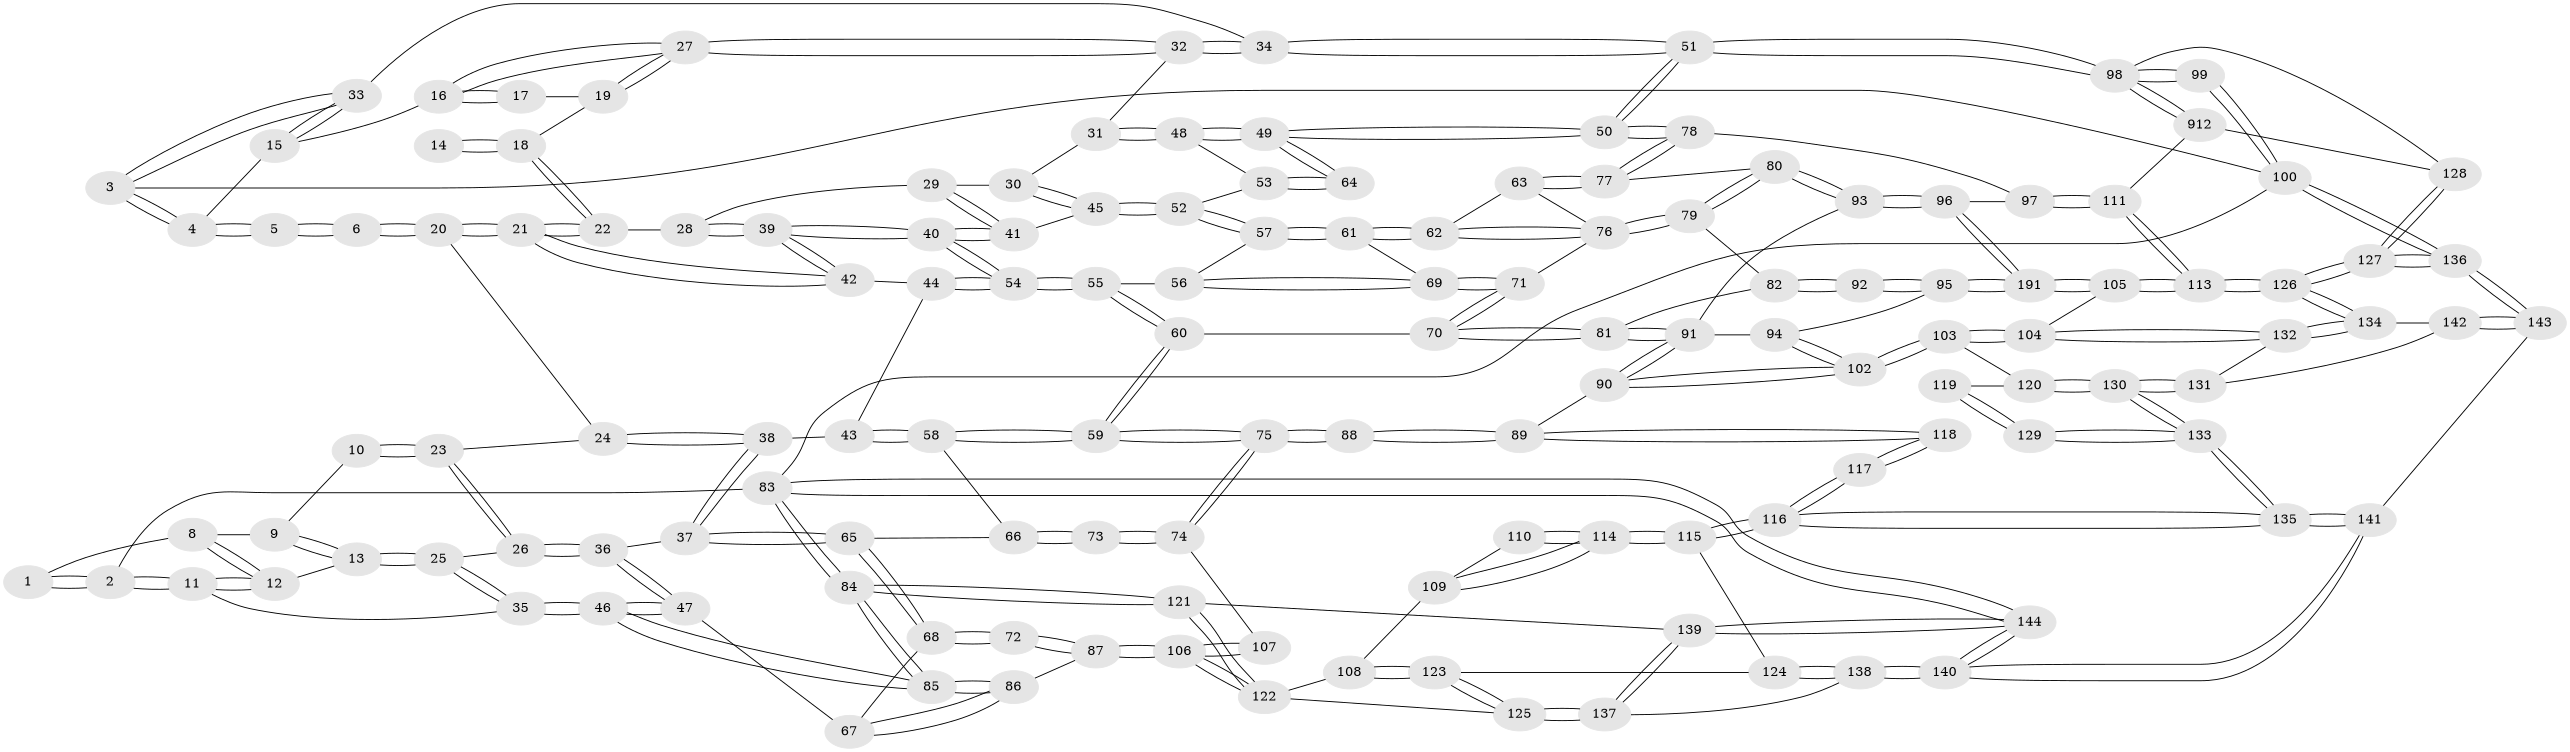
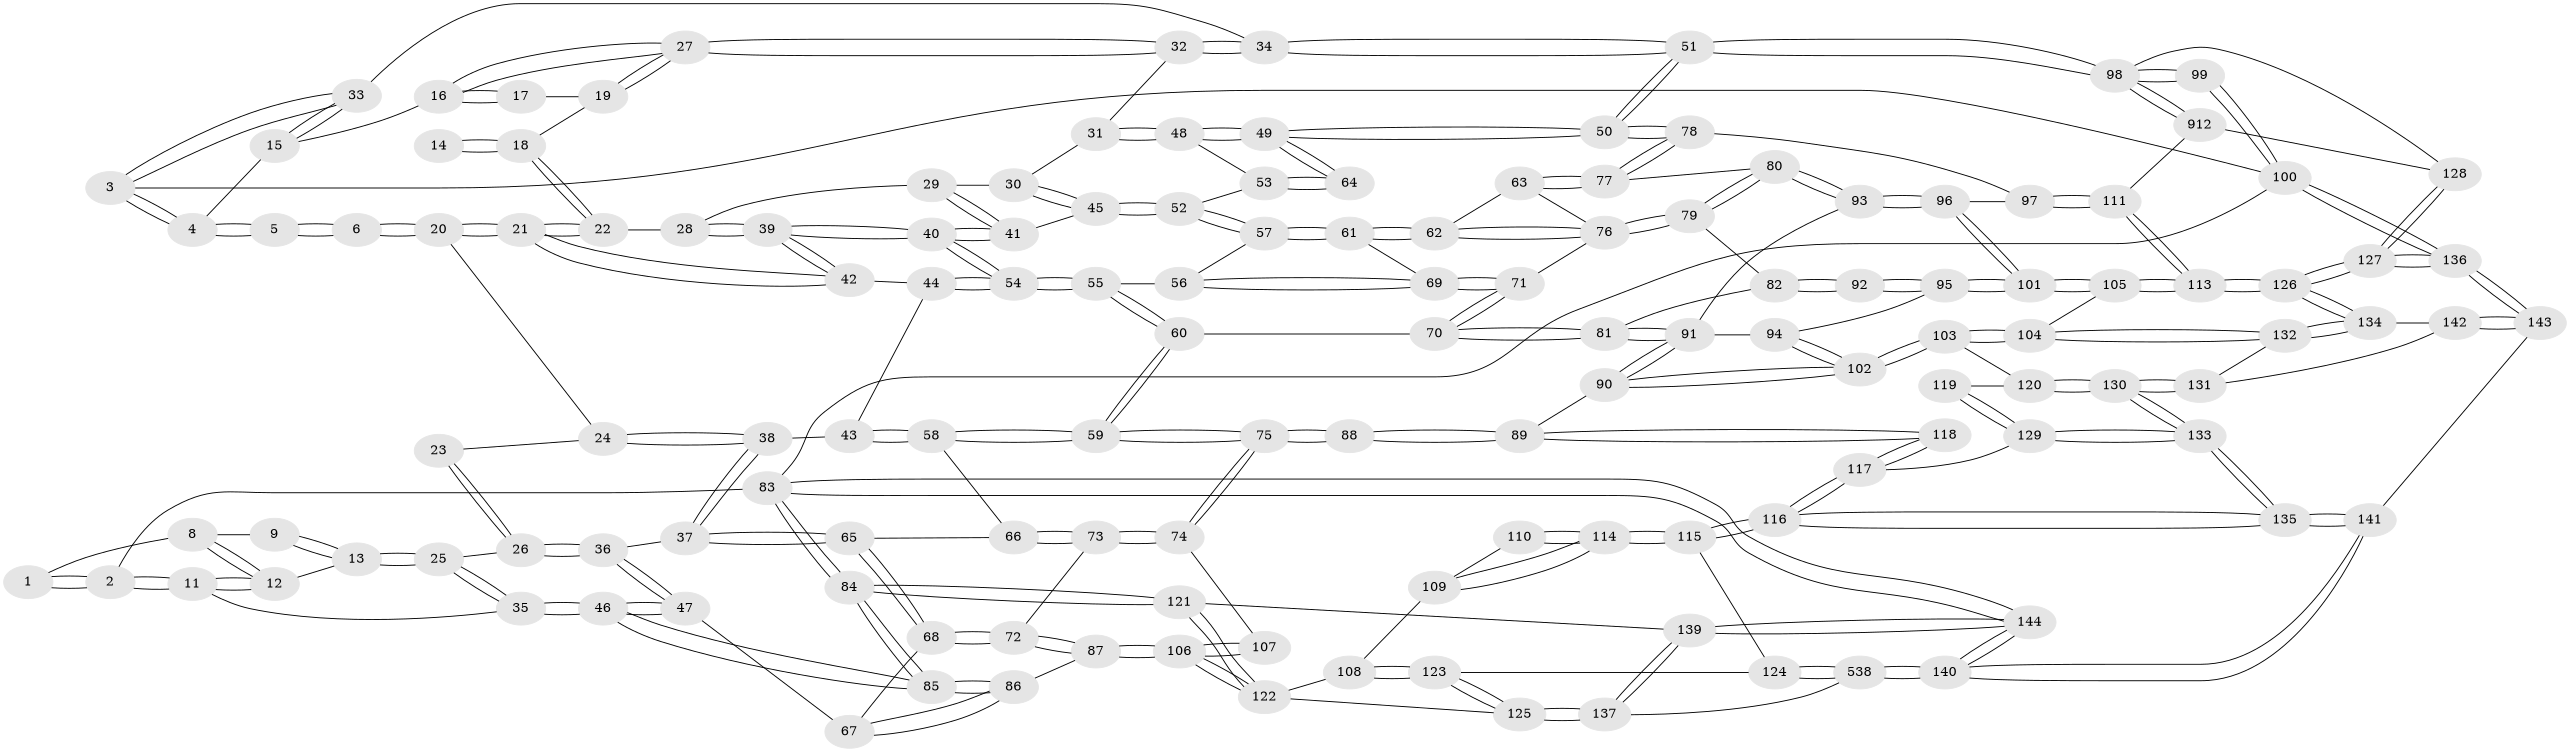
node "191": label "191" -> "101"
node "10": removed
edge "129" -- "117": added
edge "73" -- "72": added
node "138": label "138" -> "538"
